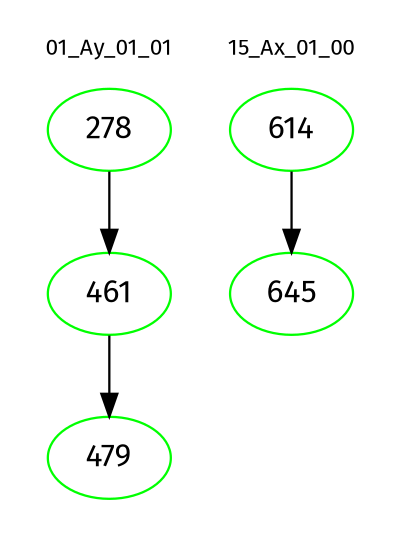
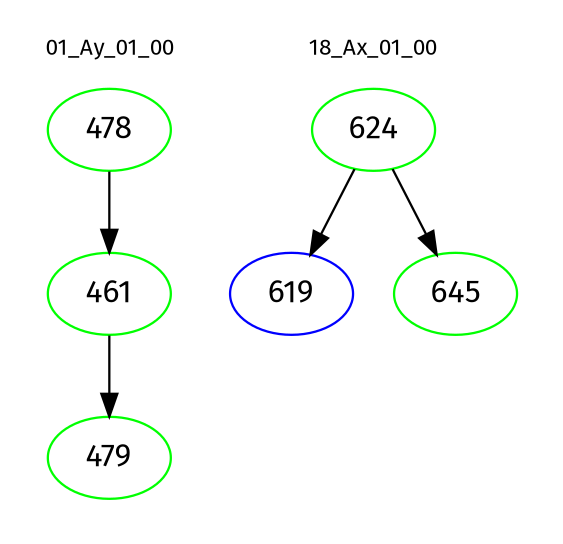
cluster "01_Ay_01_01": label "01_Ay_01_01" -> "01_Ay_01_00"
cluster "15_Ax_01_00": label "15_Ax_01_00" -> "18_Ax_01_00"
node "278": label "278" -> "478"
node "614": label "614" -> "624"
node "619": added
